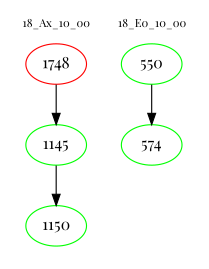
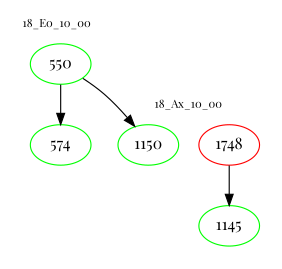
edge "1145" -> "1150": now "550" -> "1150"
